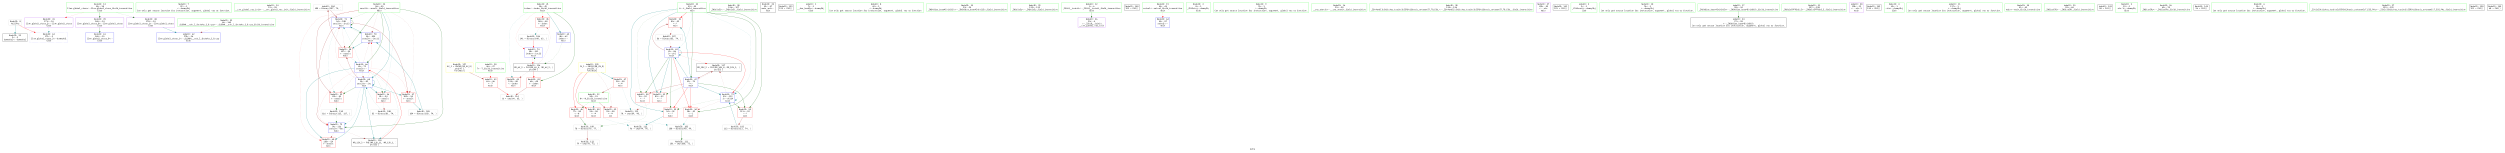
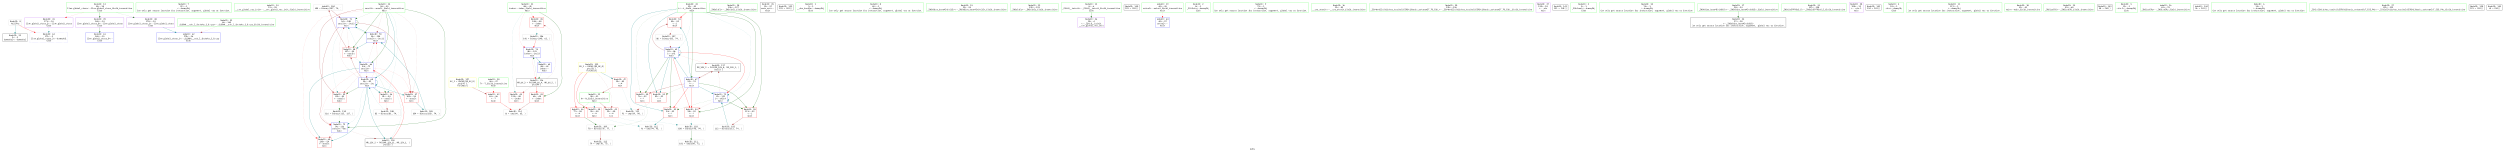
edge "NodeID: 21" -> "NodeID: 65": now "NodeID: 74" -> "NodeID: 65"
